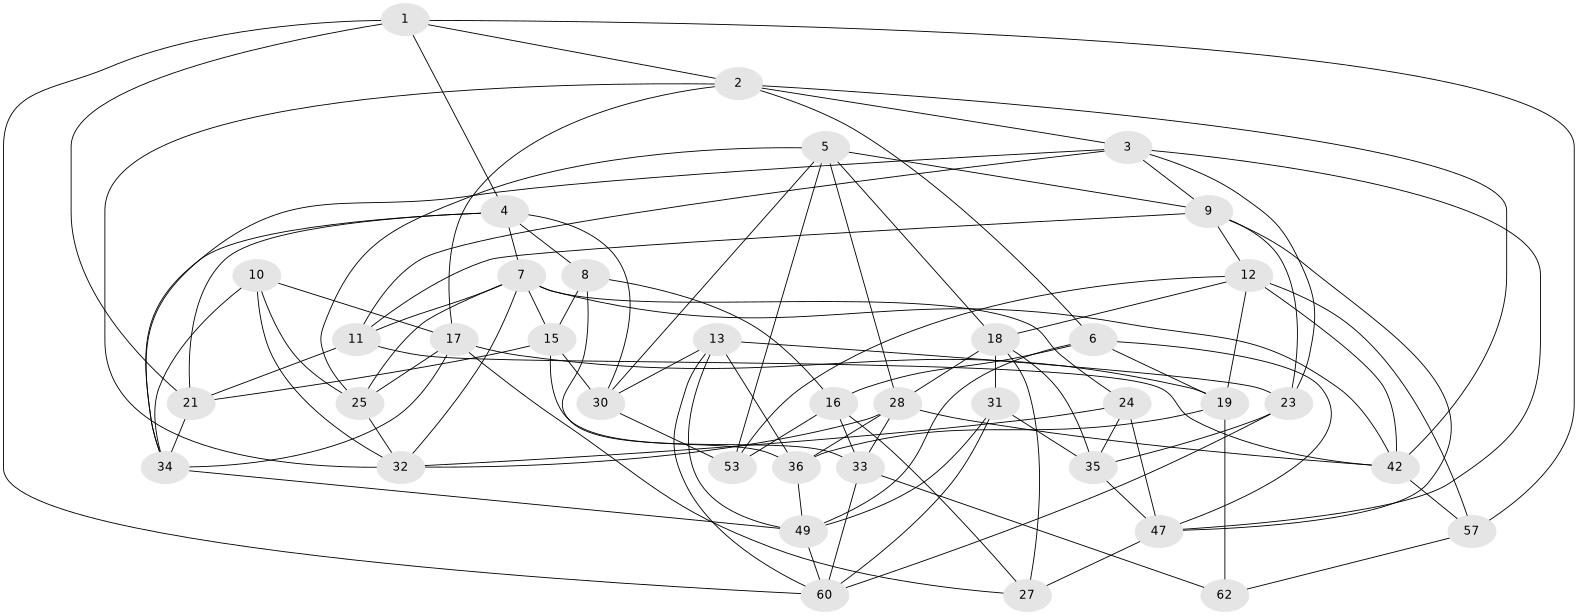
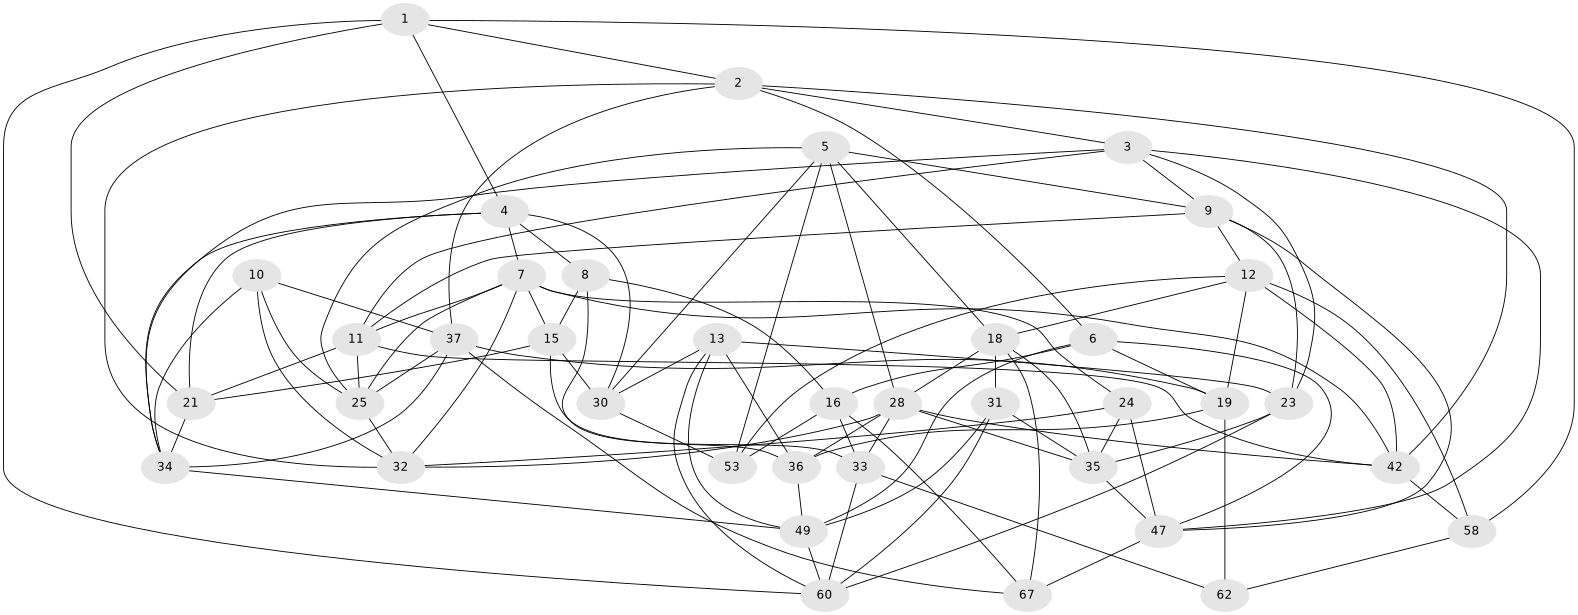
node "17": label "17" -> "37"
edge "11" -- "25": added
edge "28" -- "35": added
node "57": label "57" -> "58"
node "27": label "27" -> "67"
